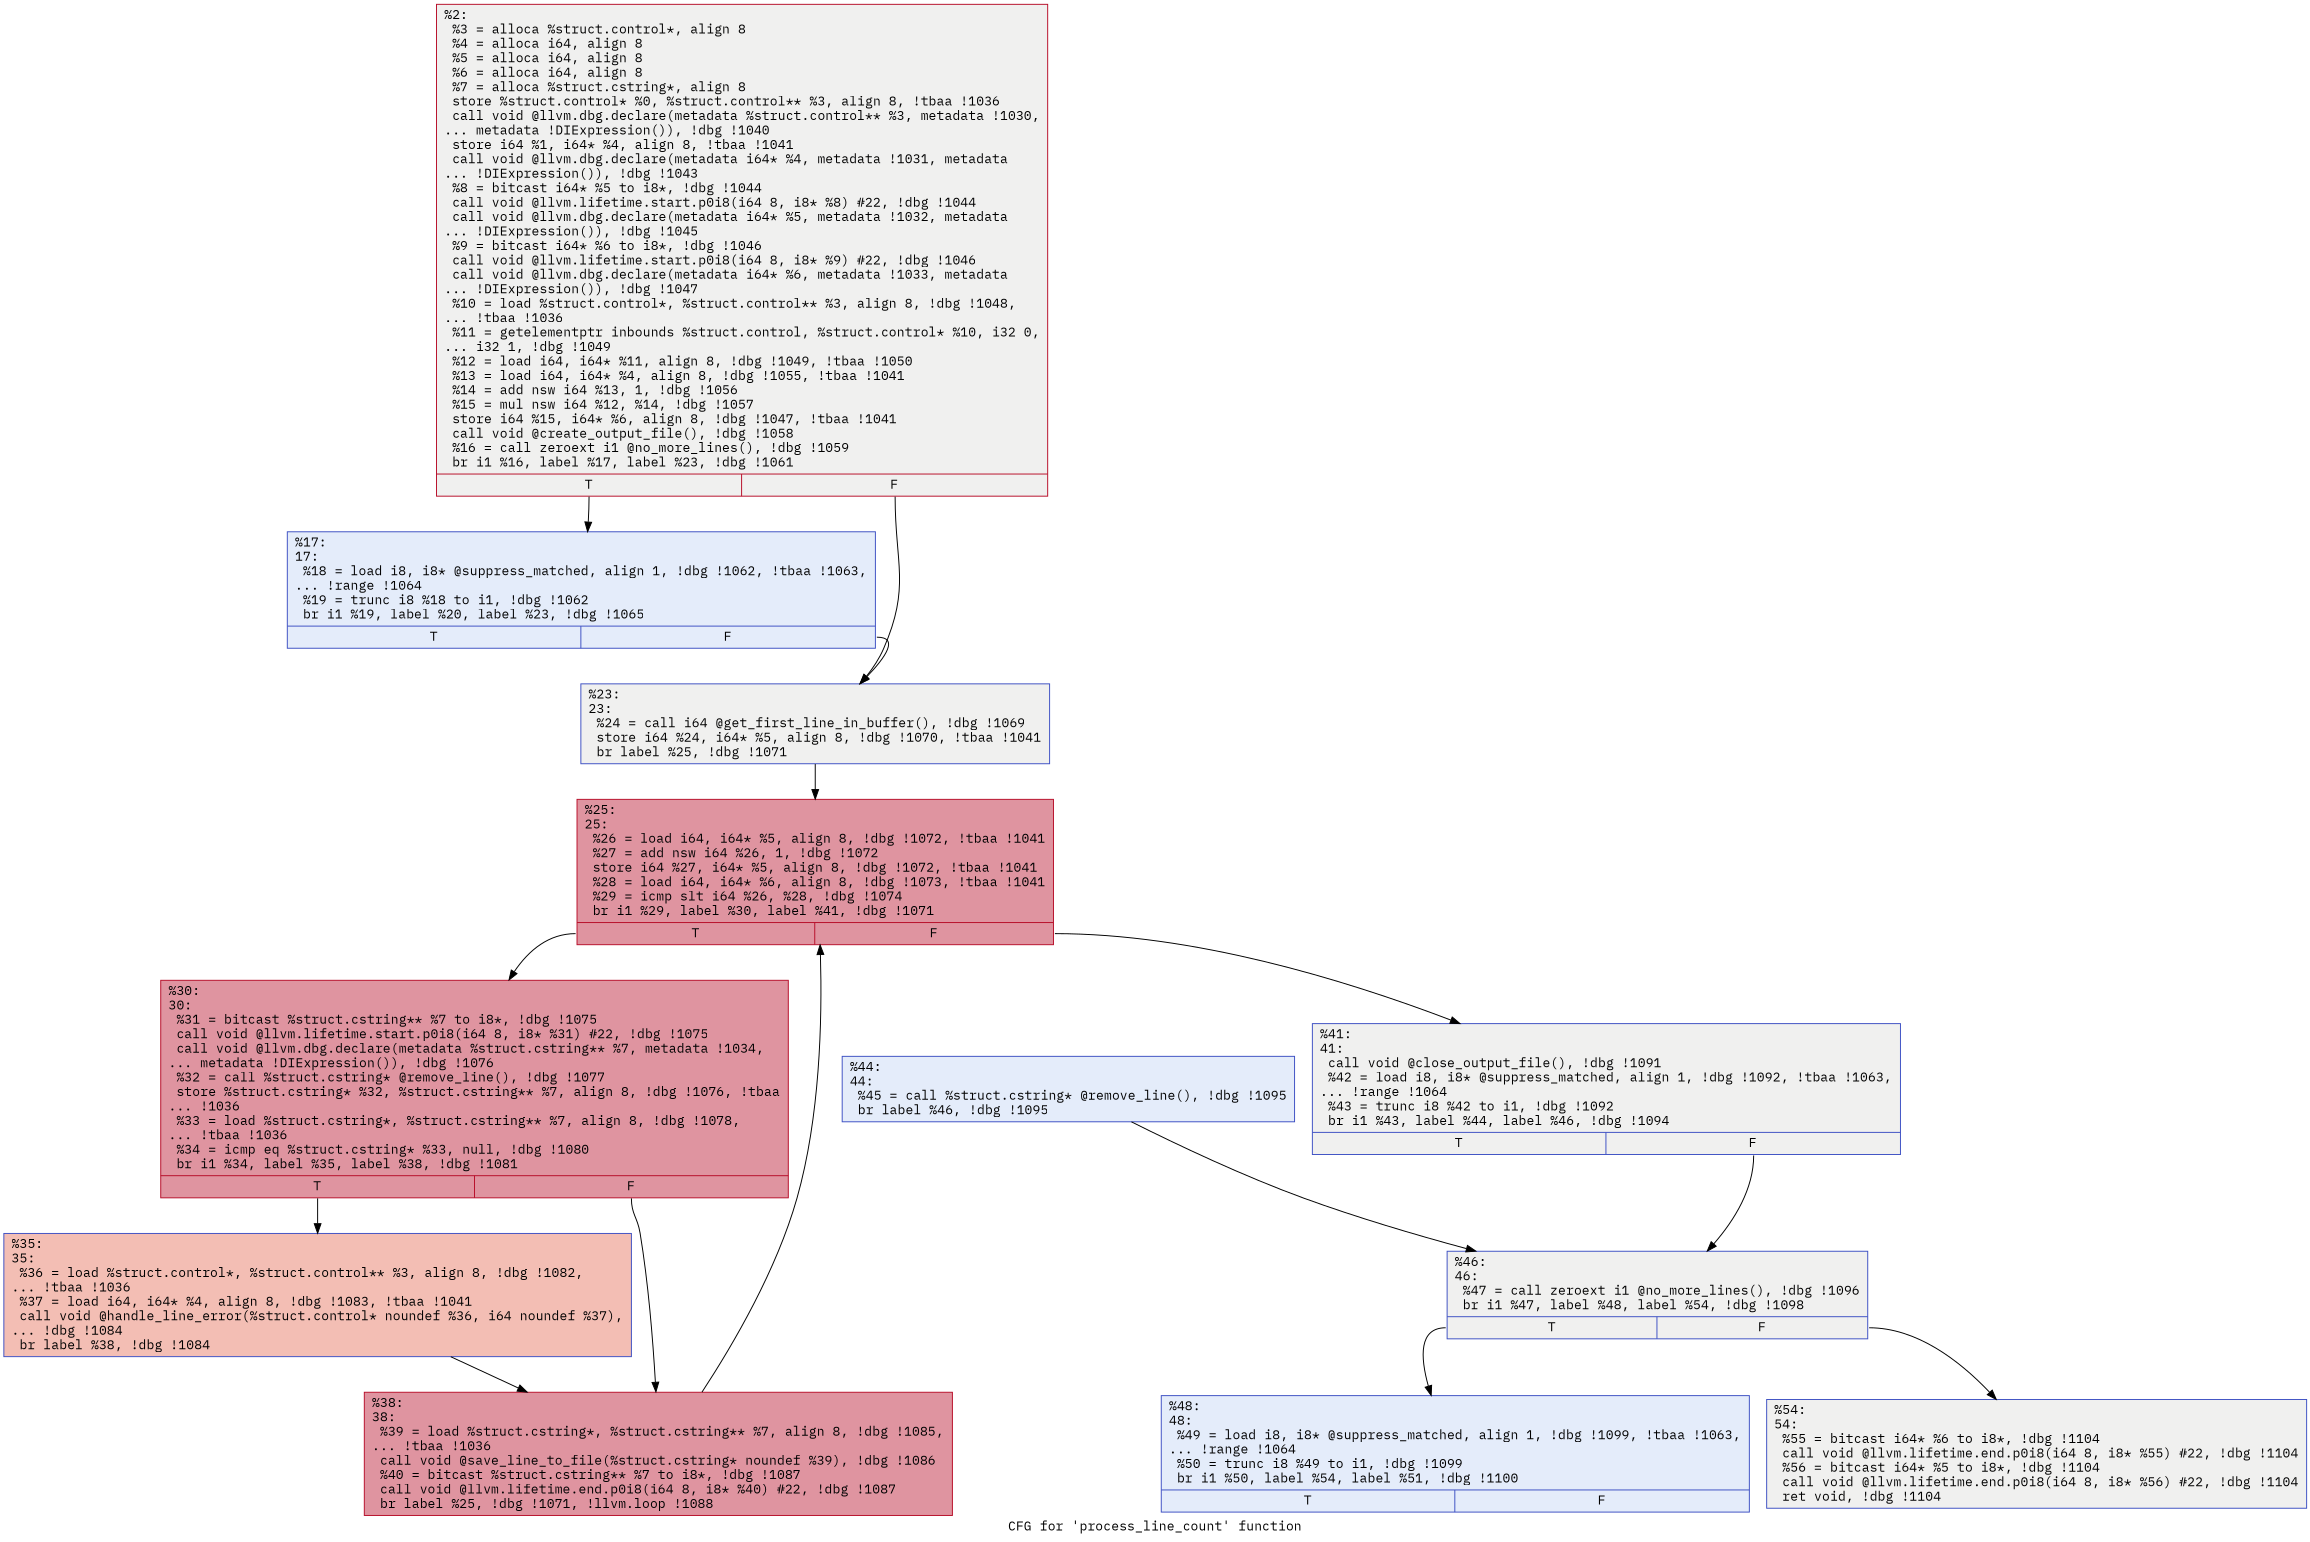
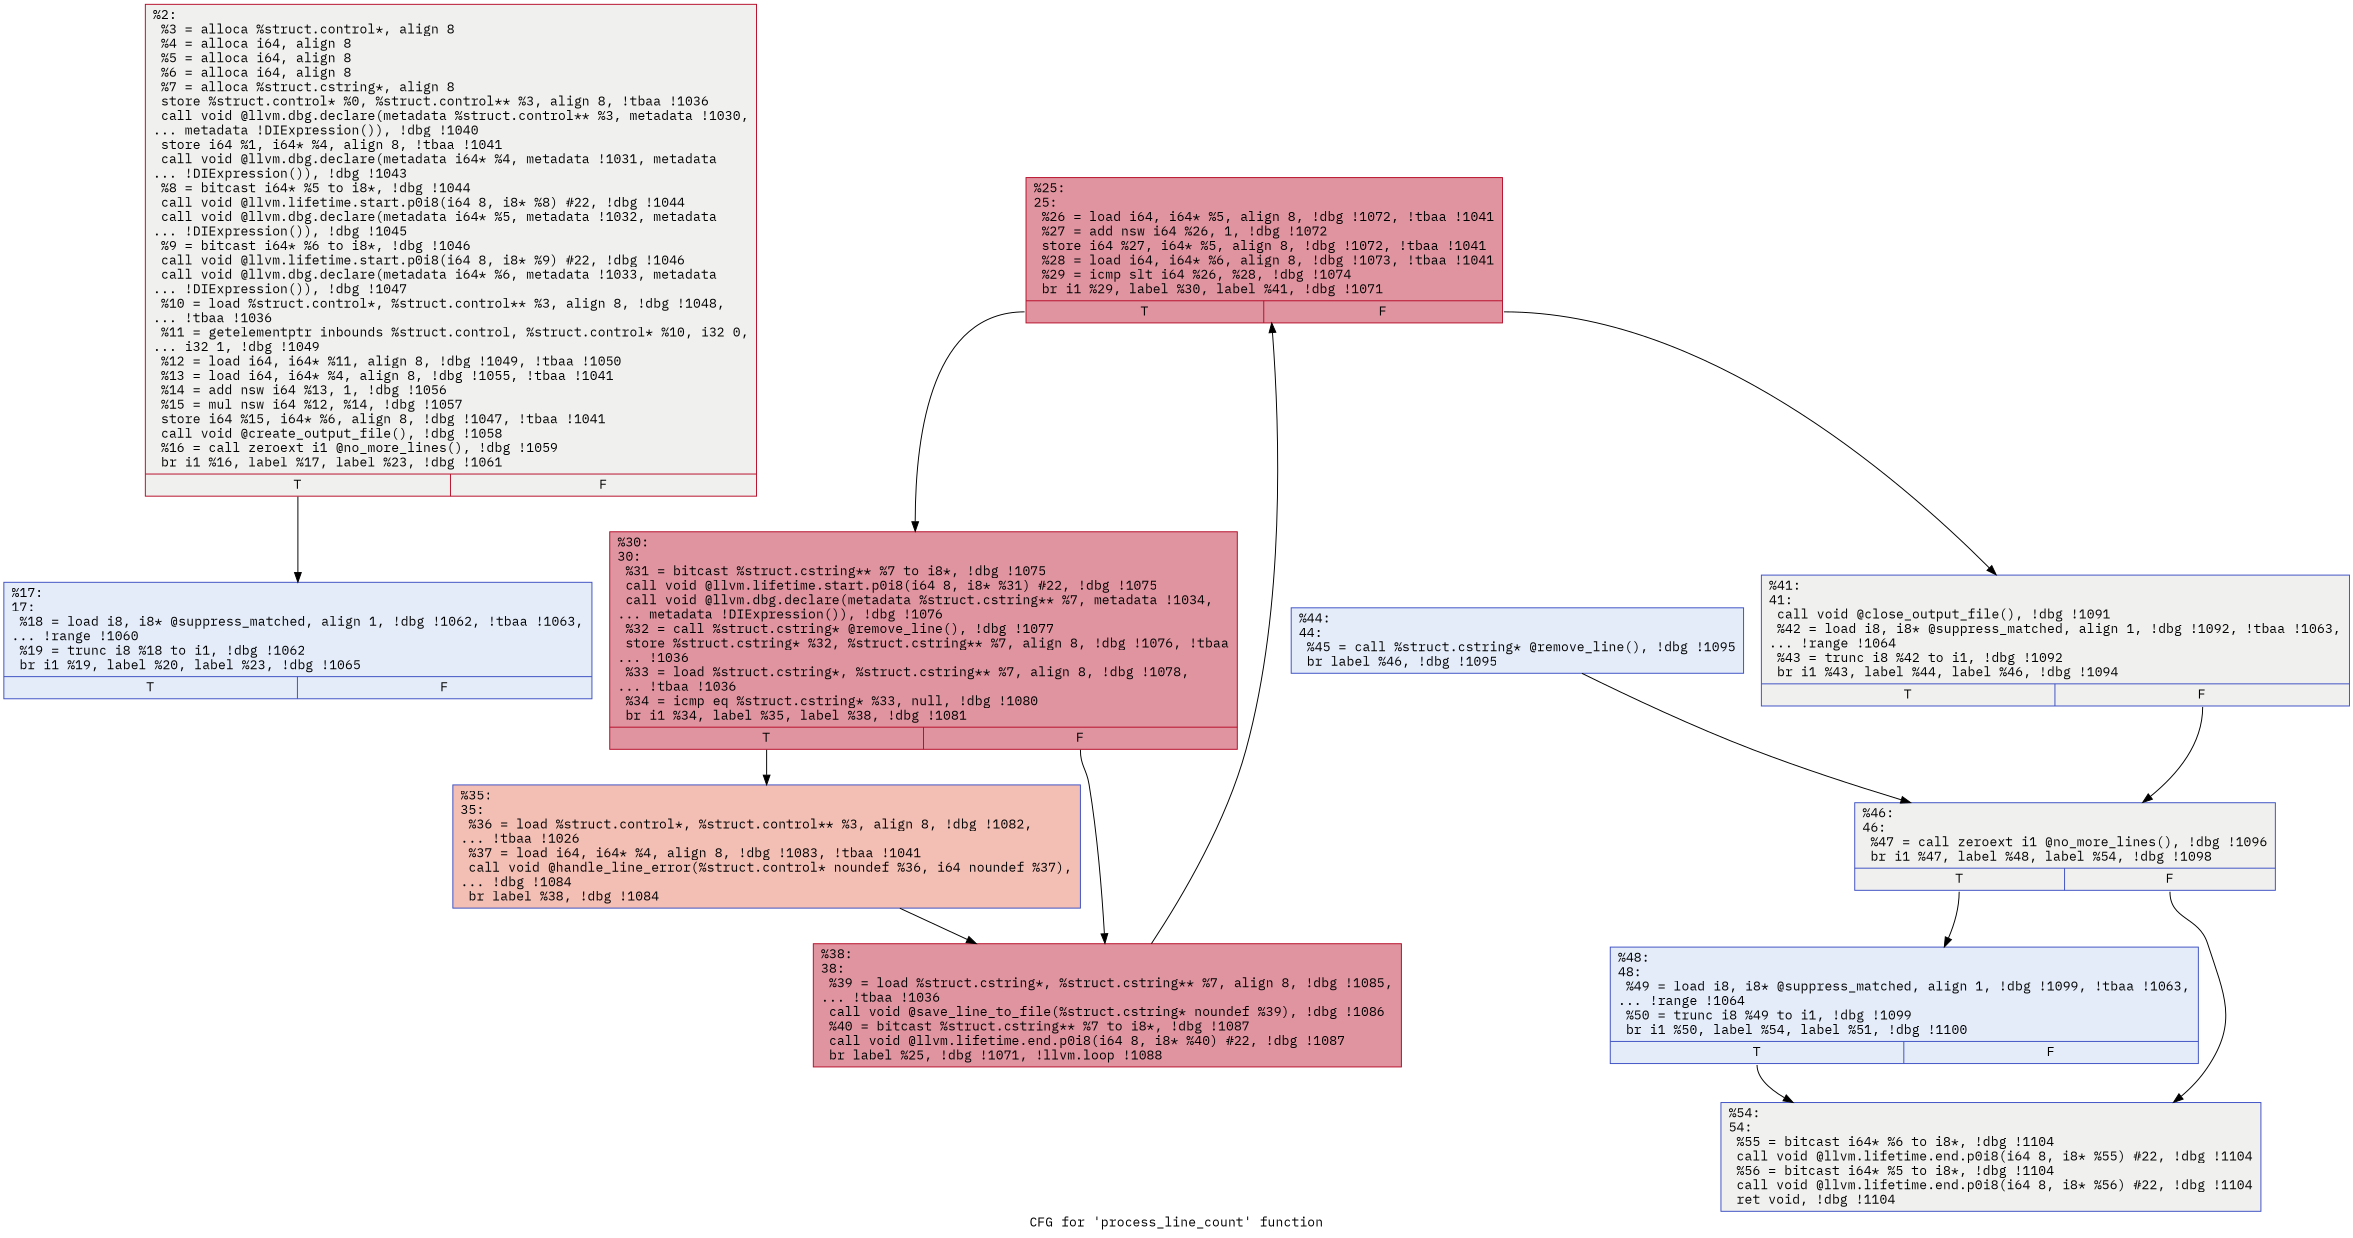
node "%17:": text "... !range !1064" -> "... !range !1060"
node "%23:": removed
edge "%48:" -> "%54:": added
node "%35:": text "... !tbaa !1036" -> "... !tbaa !1026"
